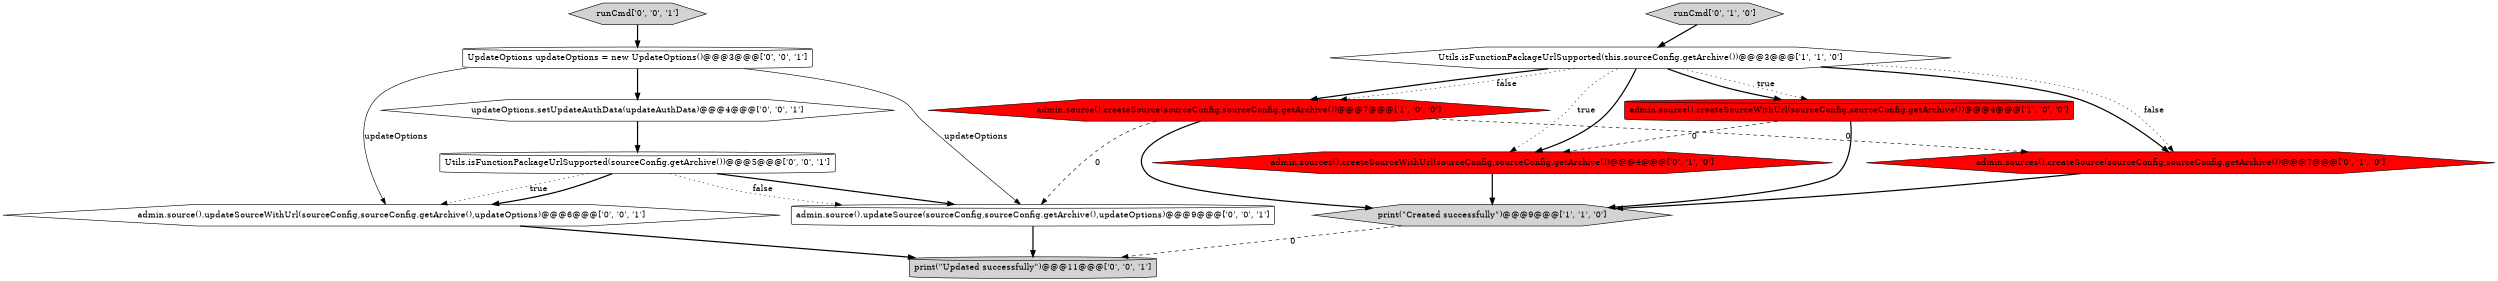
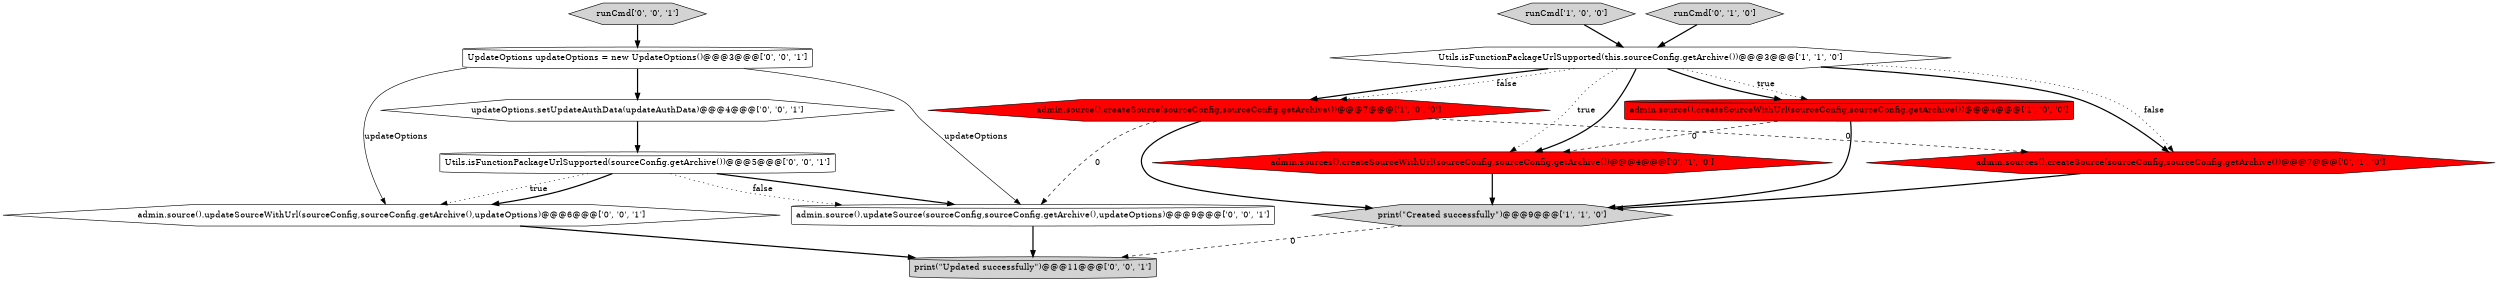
node "runCmd['1', '0', '0']": added
